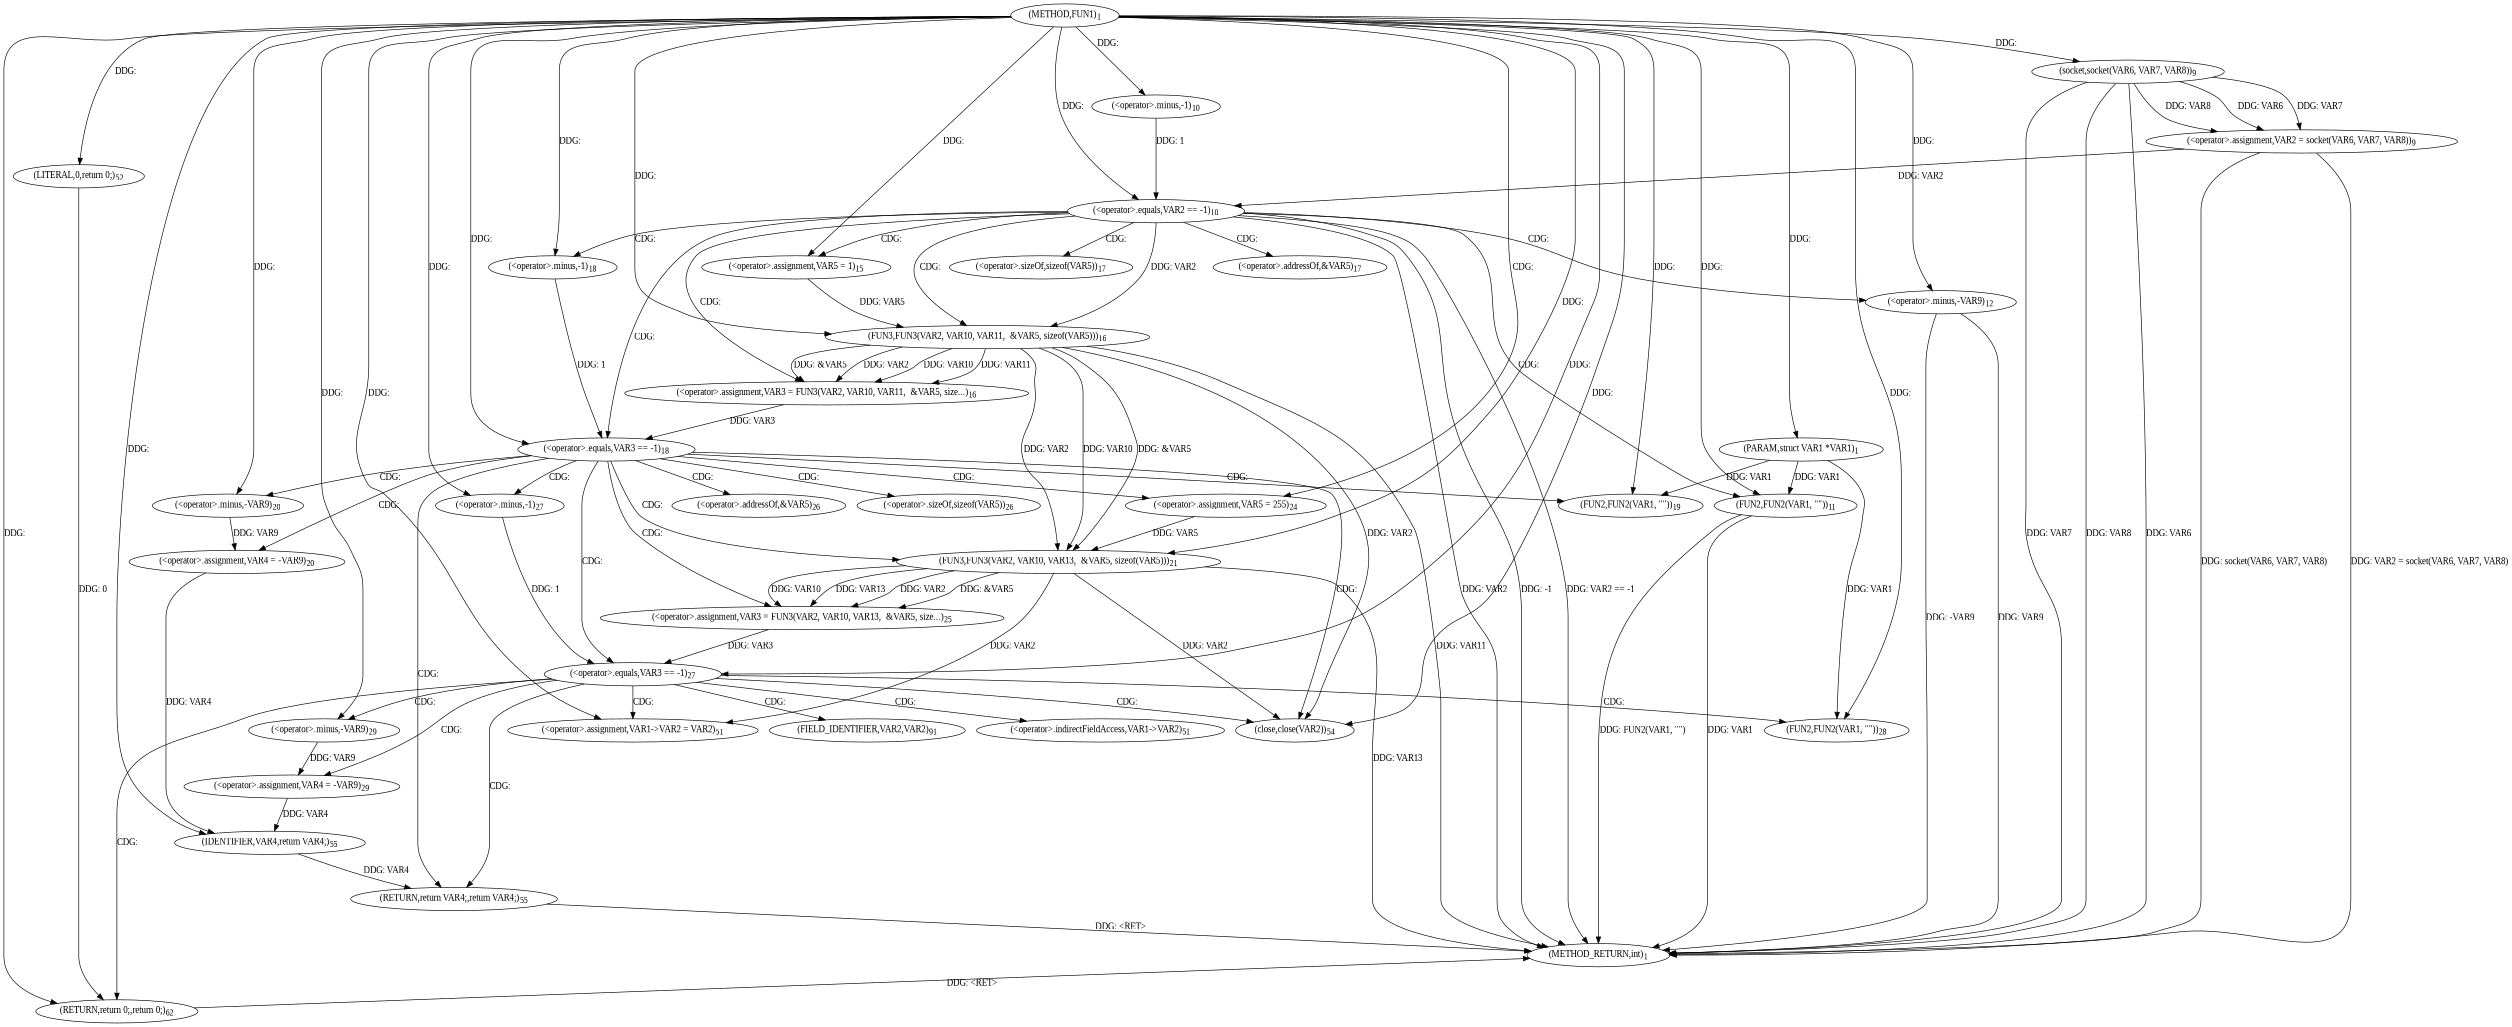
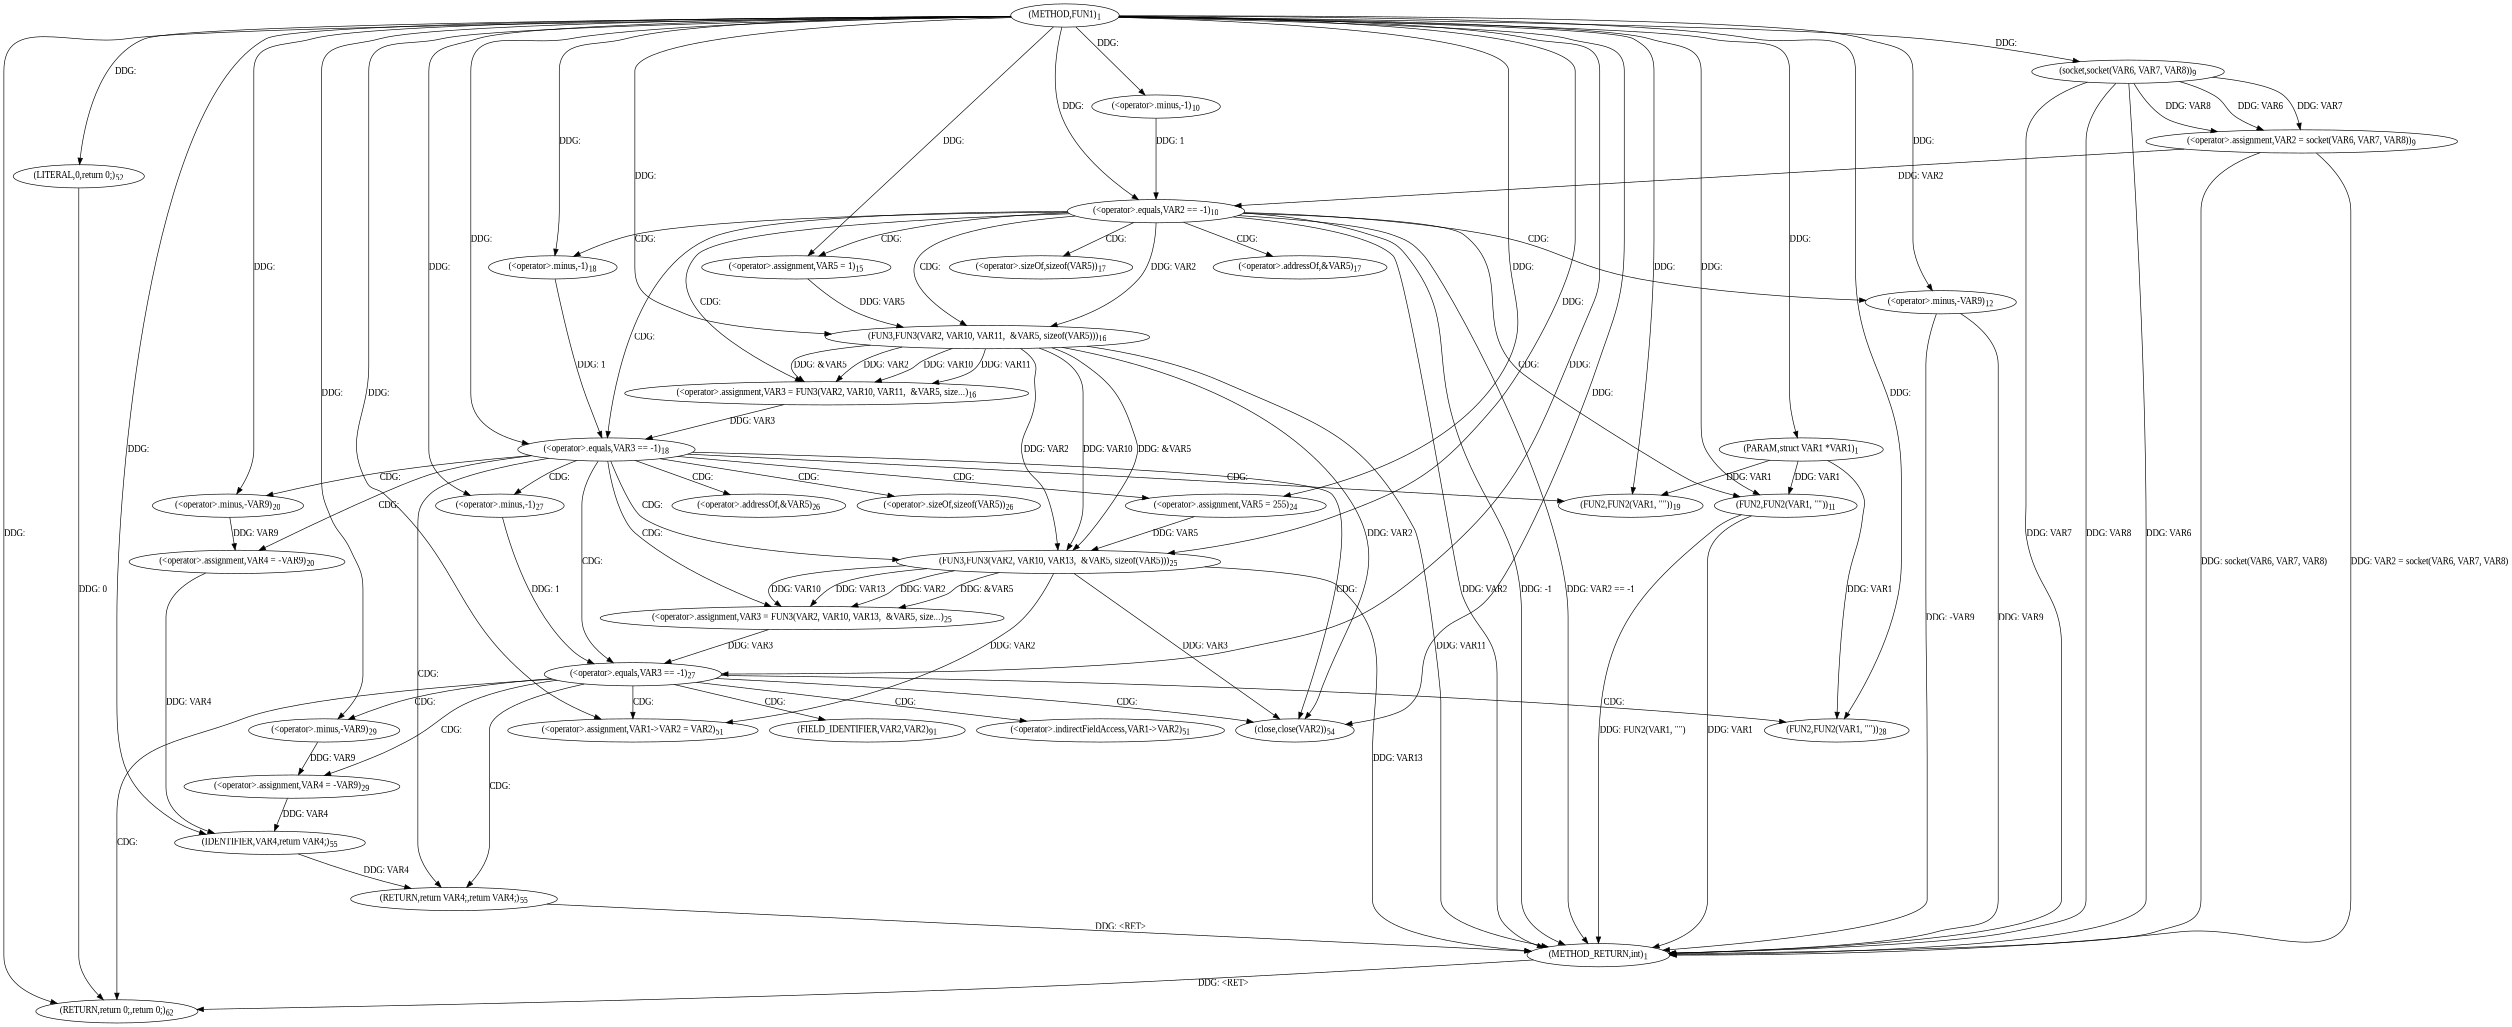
edge "(METHOD,FUN1)" -> "(<operator>.assignment,VAR5 = 255)": label "CDG: " -> "DDG: "
node "(FUN3,FUN3(VAR2, VAR10, VAR13,  &VAR5, sizeof(VAR5)))": text "21" -> "25"
edge "(FUN3,FUN3(VAR2, VAR10, VAR13,  &VAR5, sizeof(VAR5)))" -> "(close,close(VAR2))": label "DDG: VAR2" -> "DDG: VAR3"
edge "(RETURN,return 0;,return 0;)" -> "(METHOD_RETURN,int)": reversed
